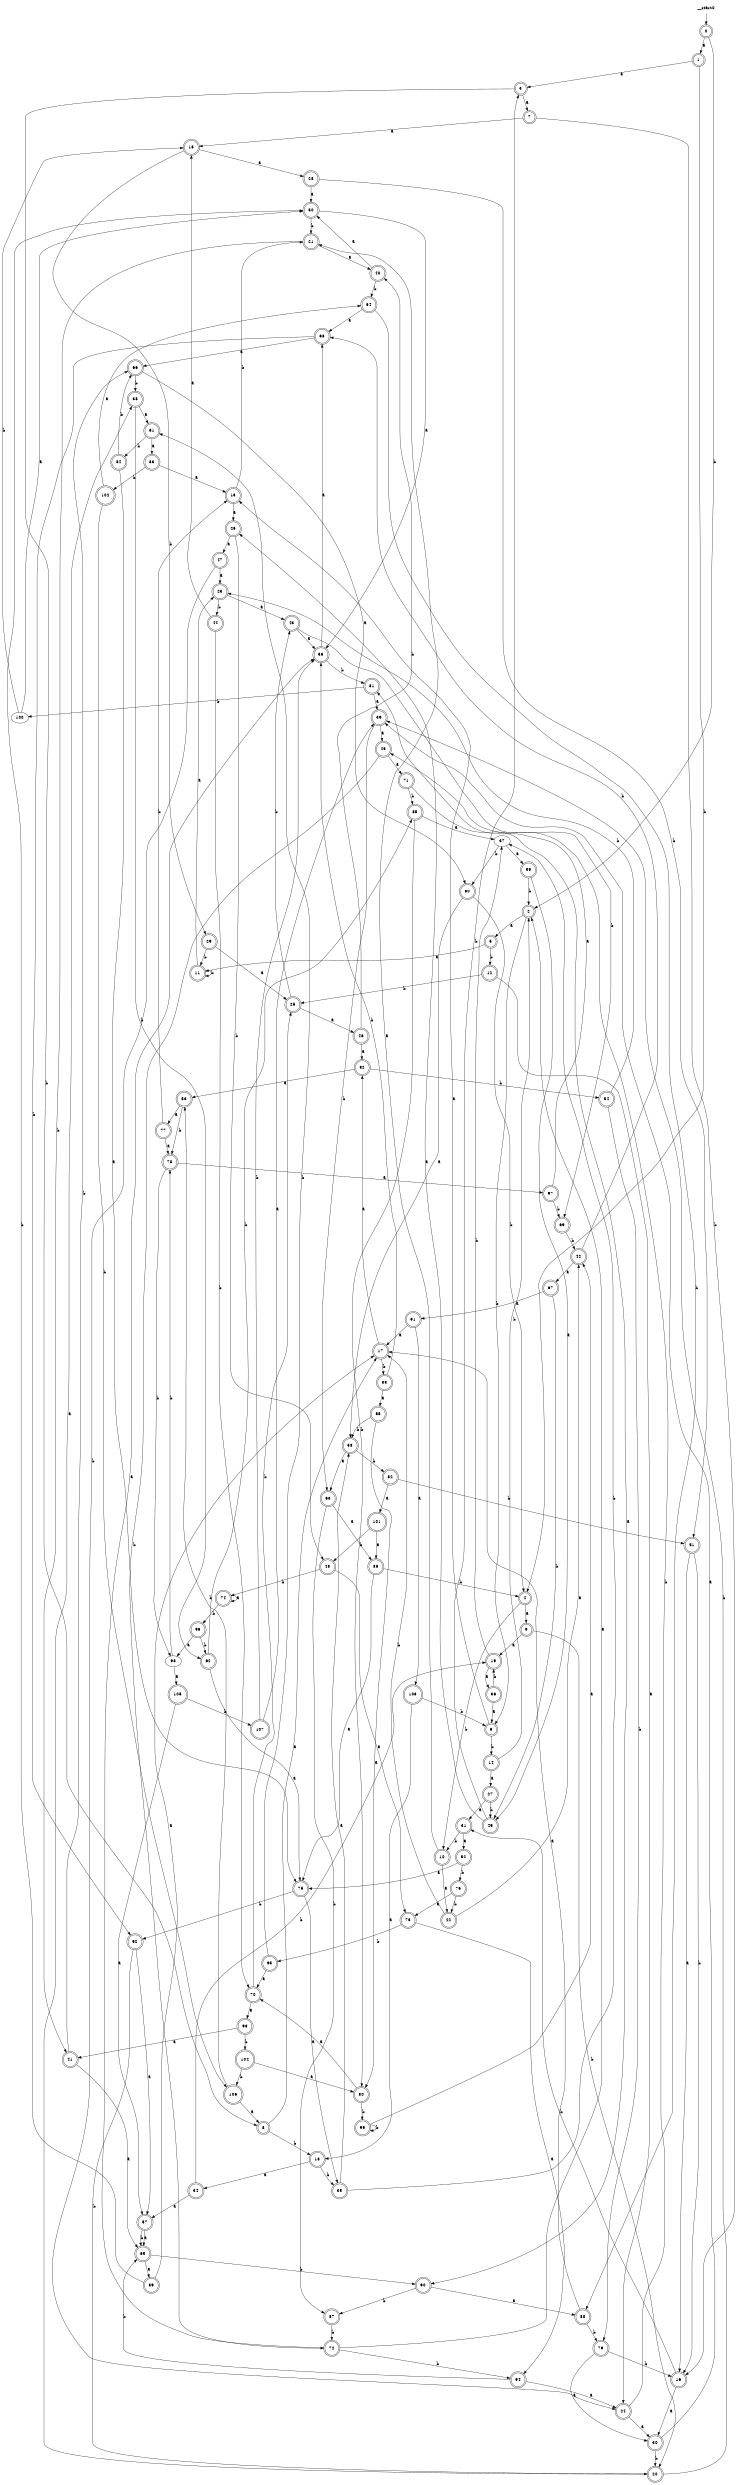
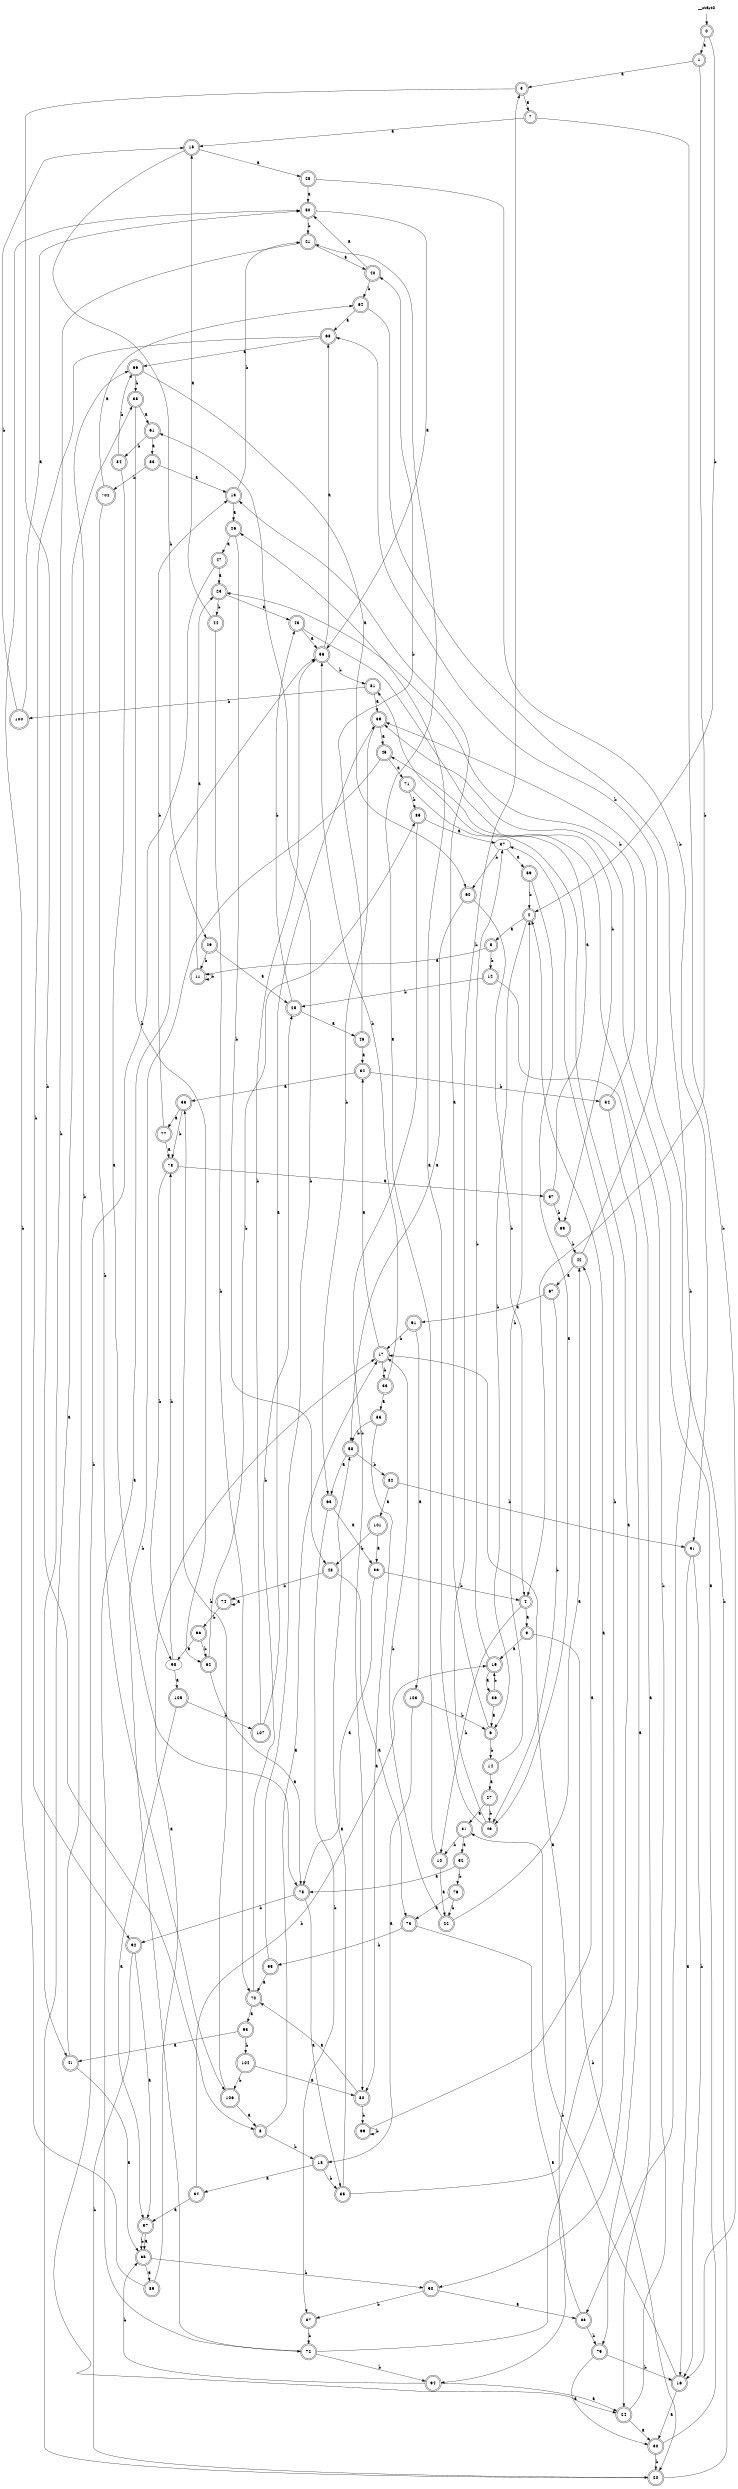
node "102": label "102" -> "702"
node "100": shape ellipse -> doublecircle
edge "91" -> "17": label "a" -> "b"
edge "54" -> "79": label "b" -> "a"
